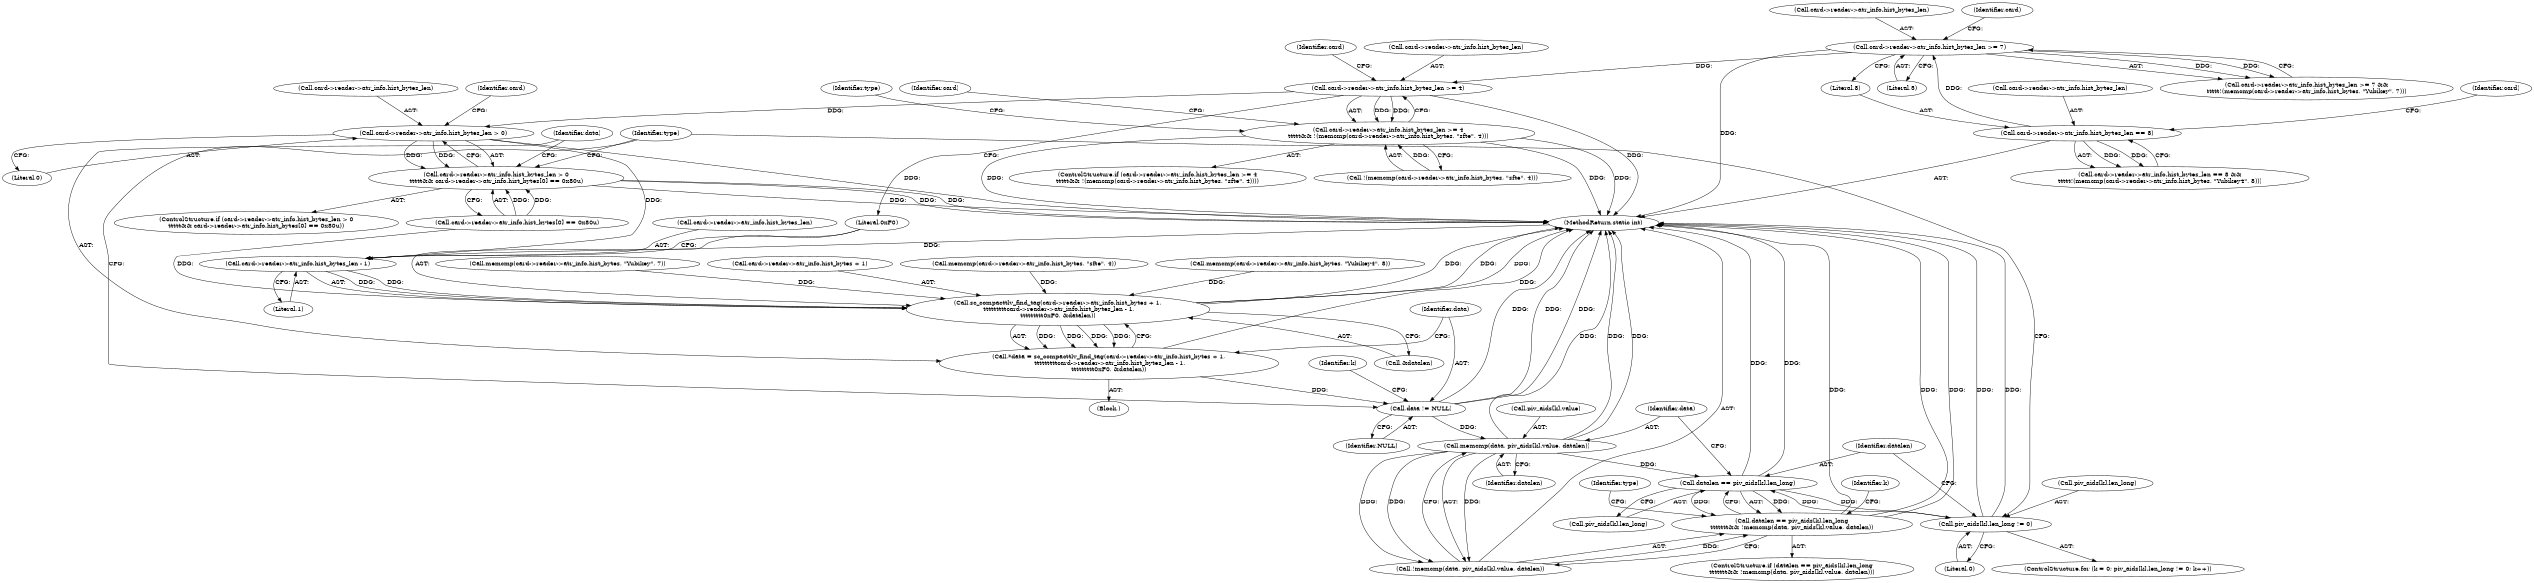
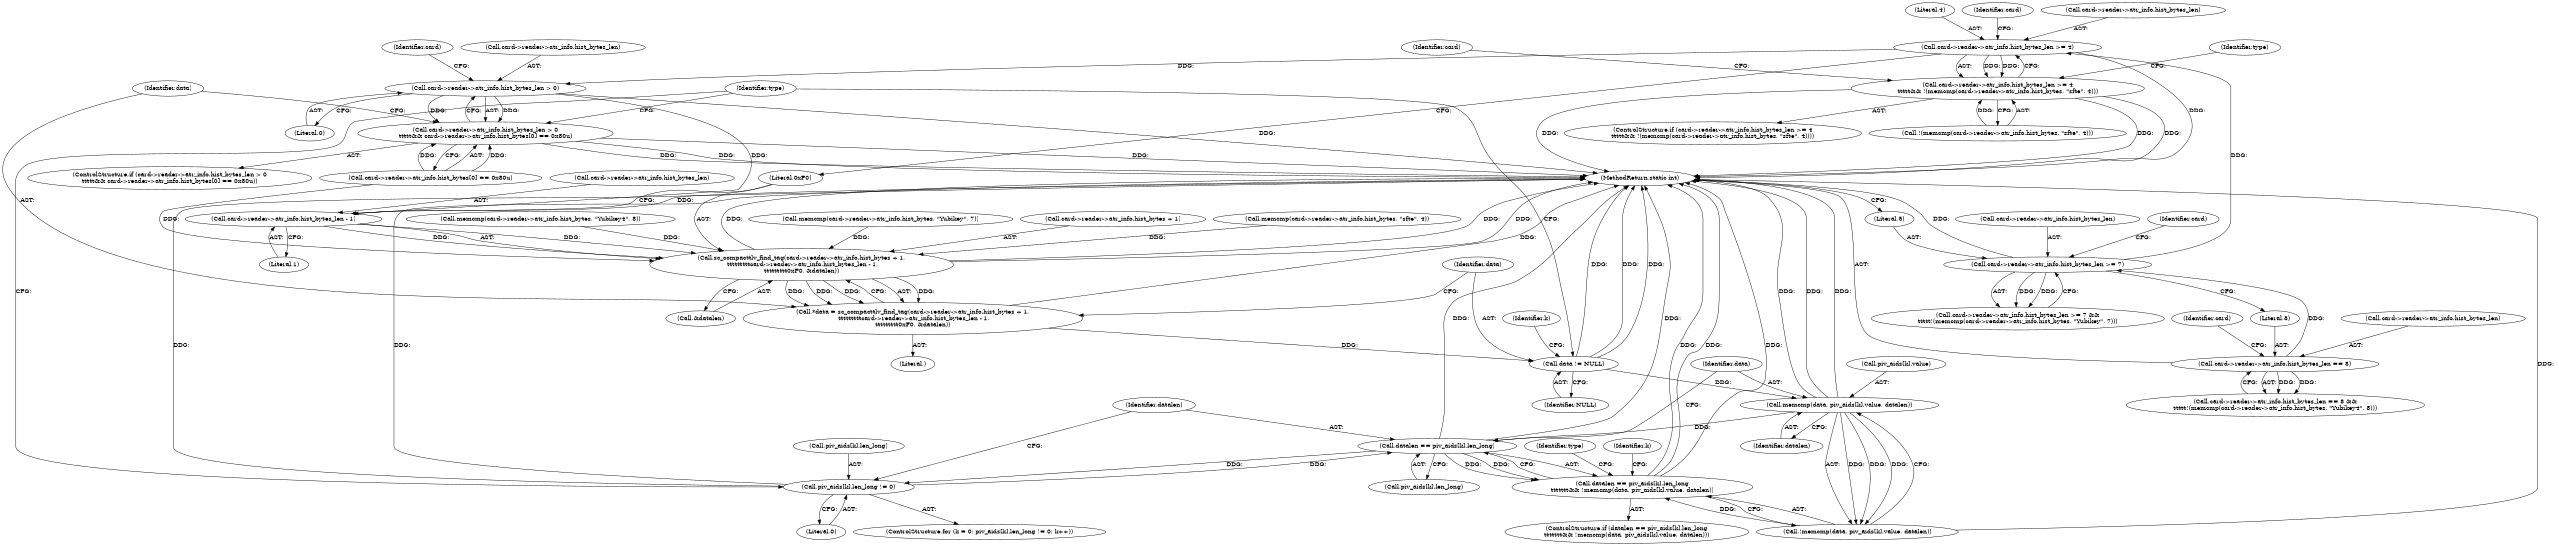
node "(Literal,4)": added
edge "(Call,card->reader->atr_info.hist_bytes_len >= 7)" -> "(Literal,5)": now "(MethodReturn,static int)" -> "(Literal,5)"
node "(Block,)": label "(Block,)" -> "(Literal,)"
edge "(Call,!memcmp(data, piv_aids[k].value, datalen))" -> "(MethodReturn,static int)": label "AST: " -> "DDG: "
